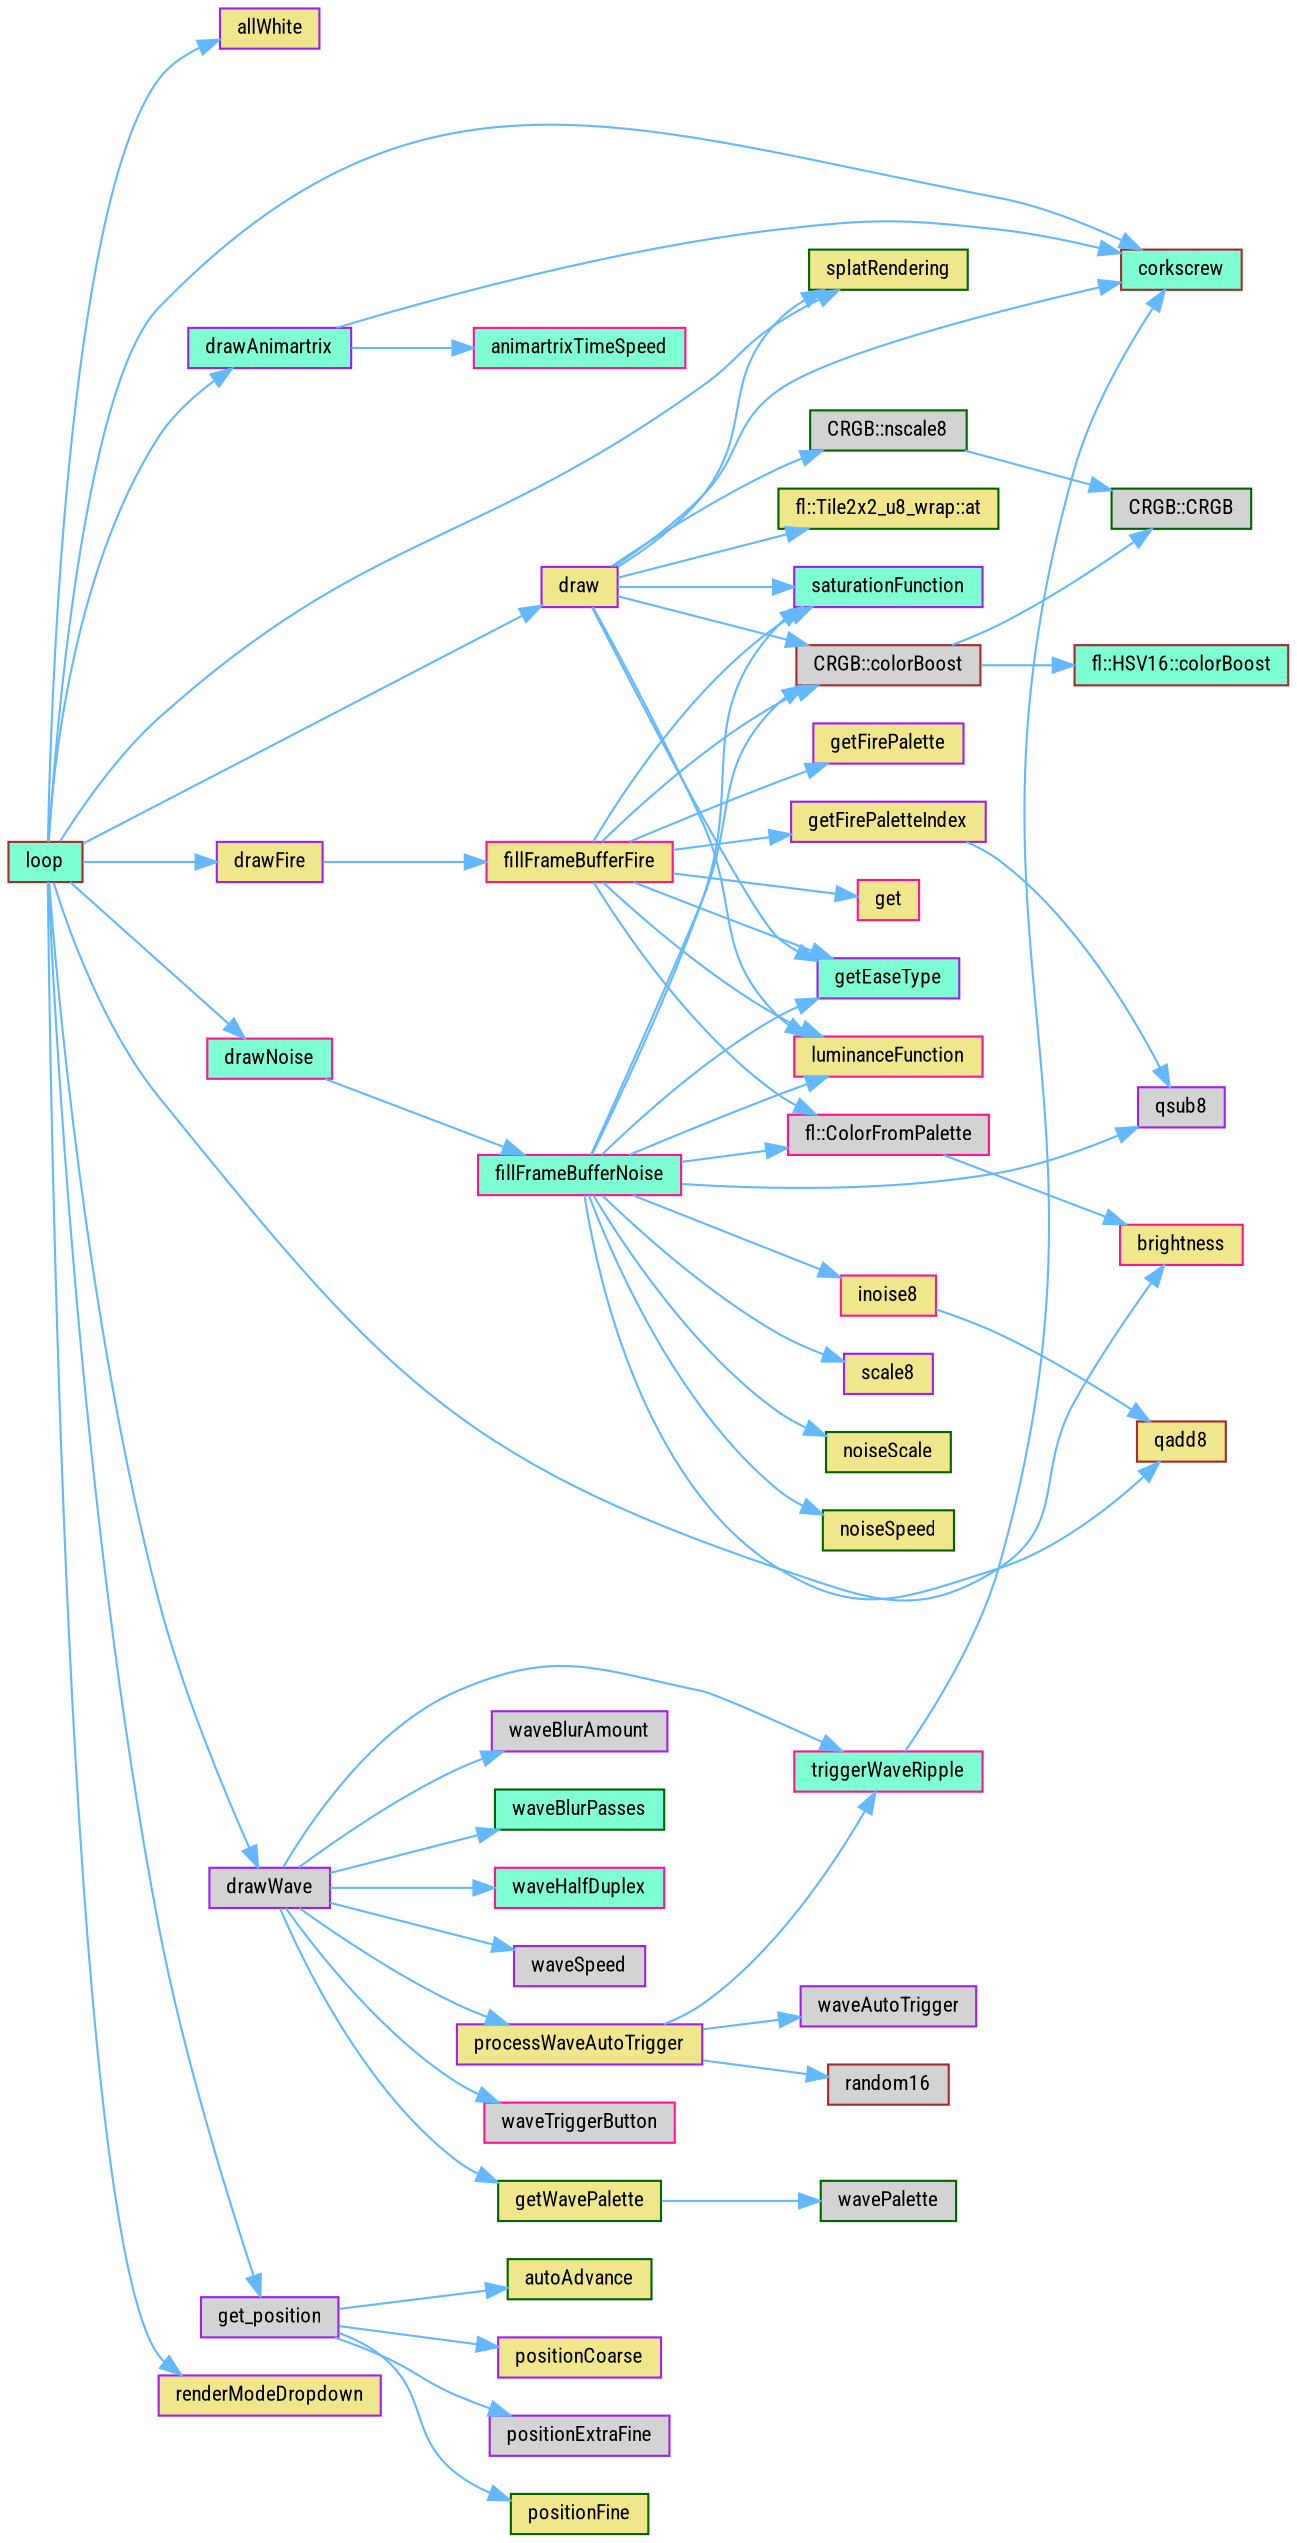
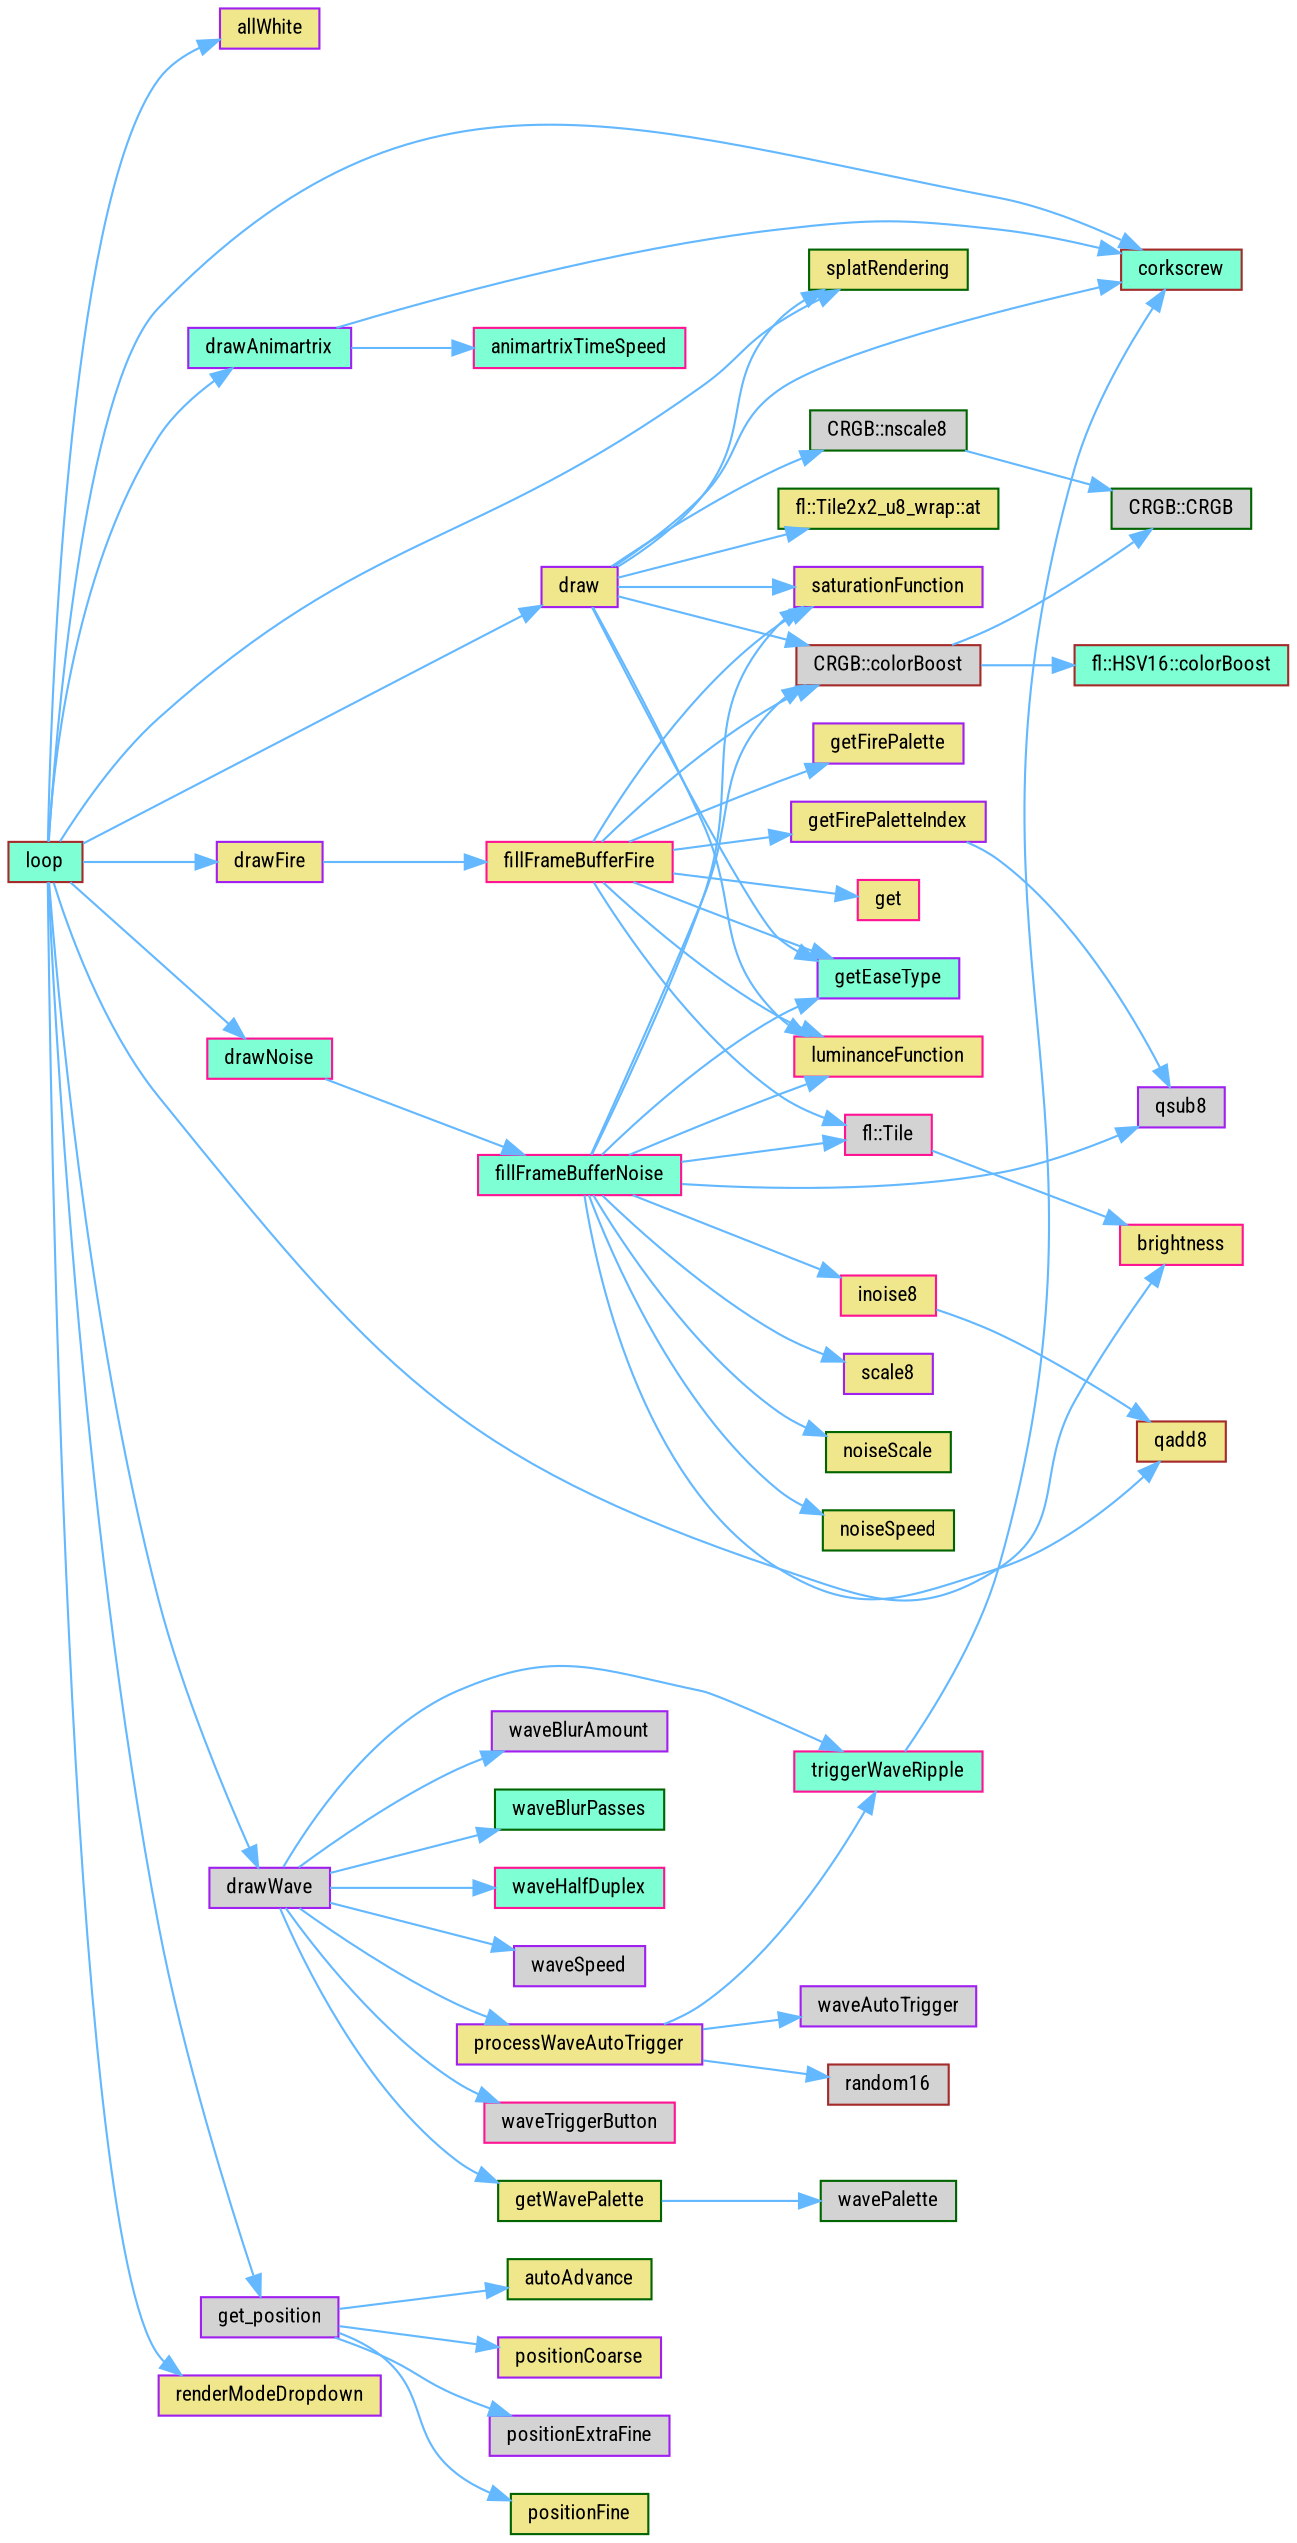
node "saturationFunction": fillcolor aquamarine -> khaki
node "fl::ColorFromPalette": label "fl::ColorFromPalette" -> "fl::Tile"
